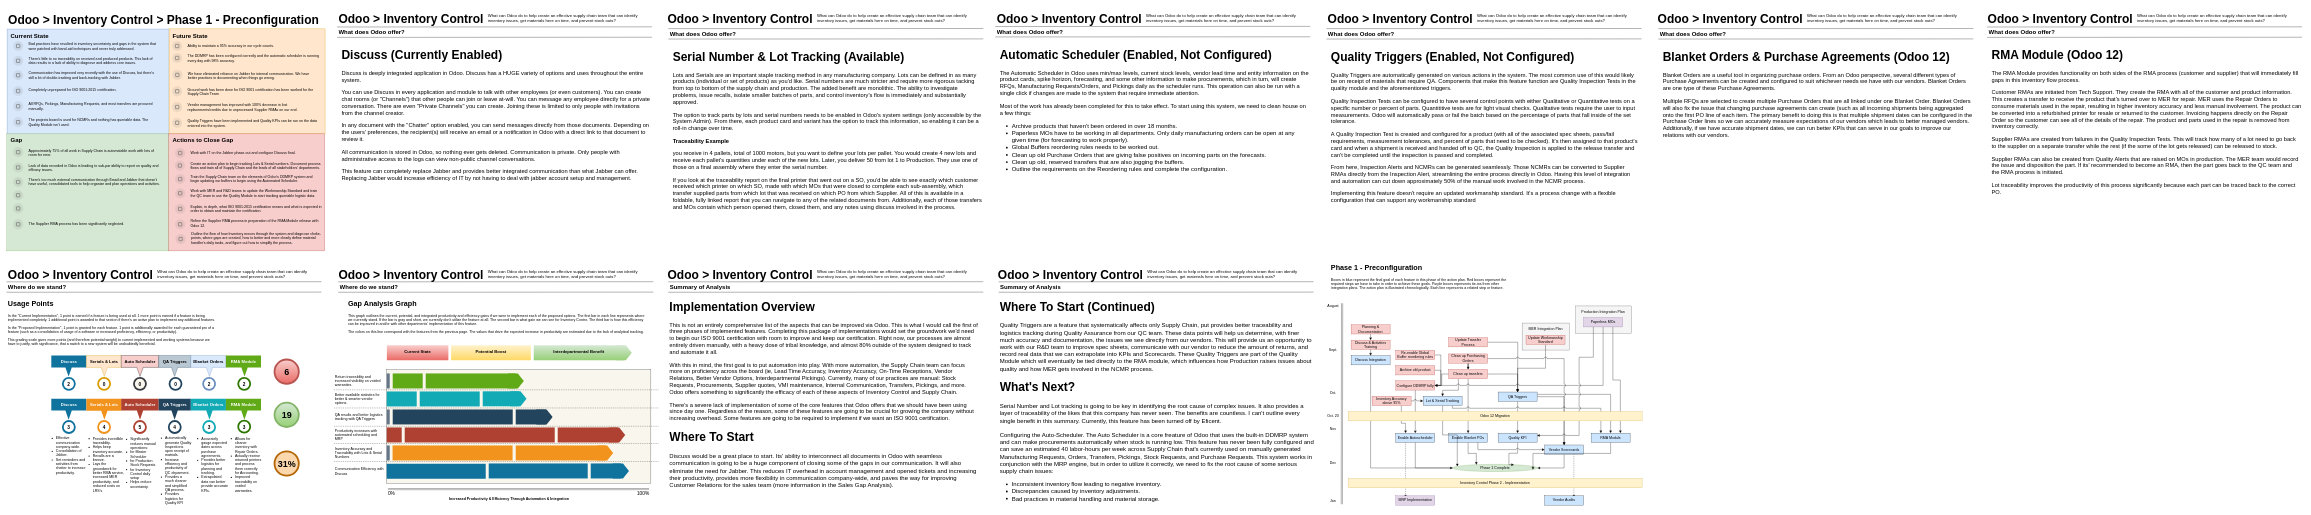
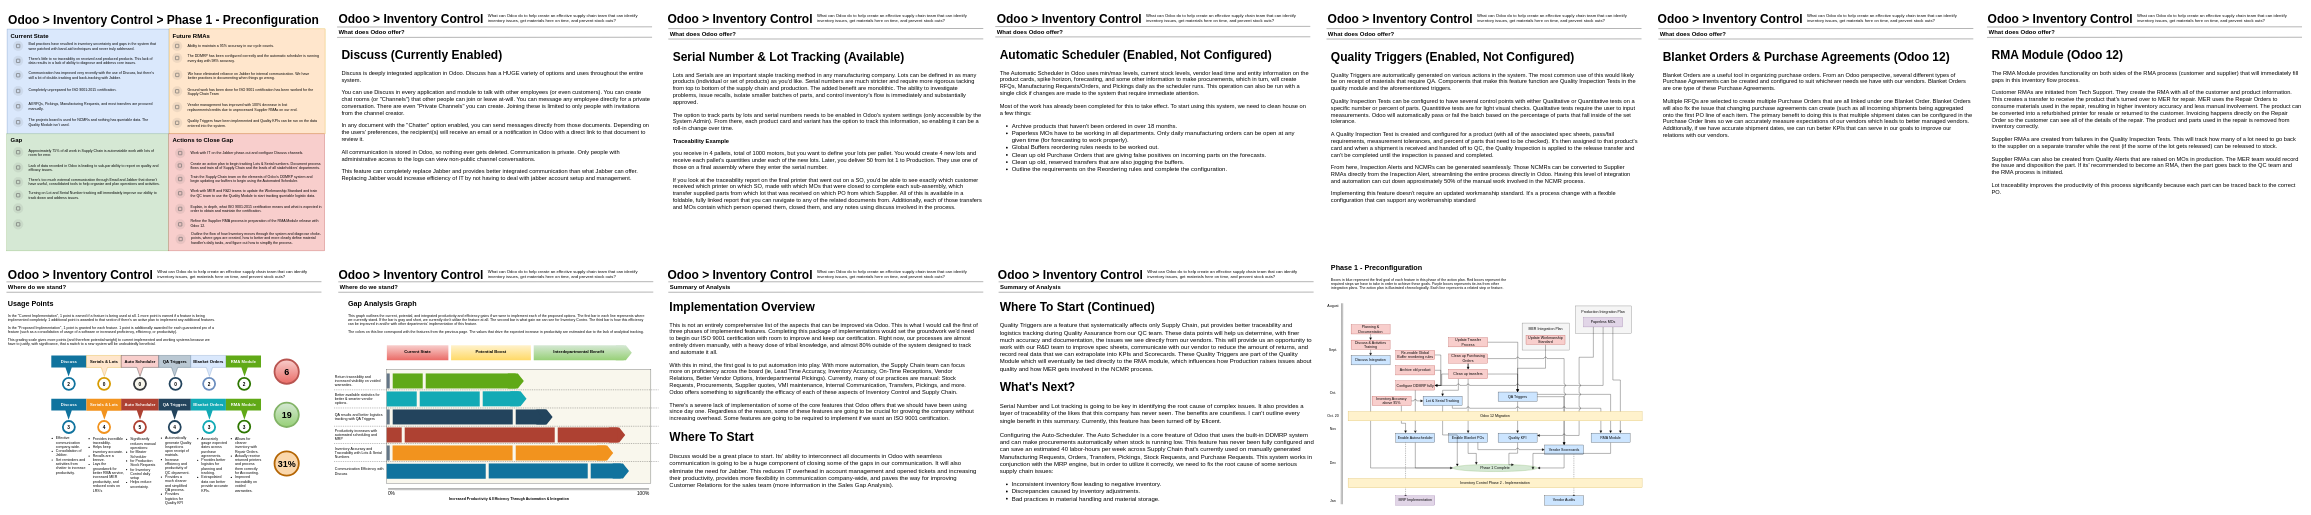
node "Future State": label "Future State" -> "Future RMAs"
node "Work with IT on the Jabber phase-out and configure Discuss final.": label "Work with IT on the Jabber phase-out and configure Discuss final." -> "Work with IT on the Jabber phase-out and configure Discuss channels."
node "Turning on Lot and Serial Number tracking will immediately improve our ability to track down and address issues.": added
node "The Supplier RMA process has been significantly neglected.": removed
